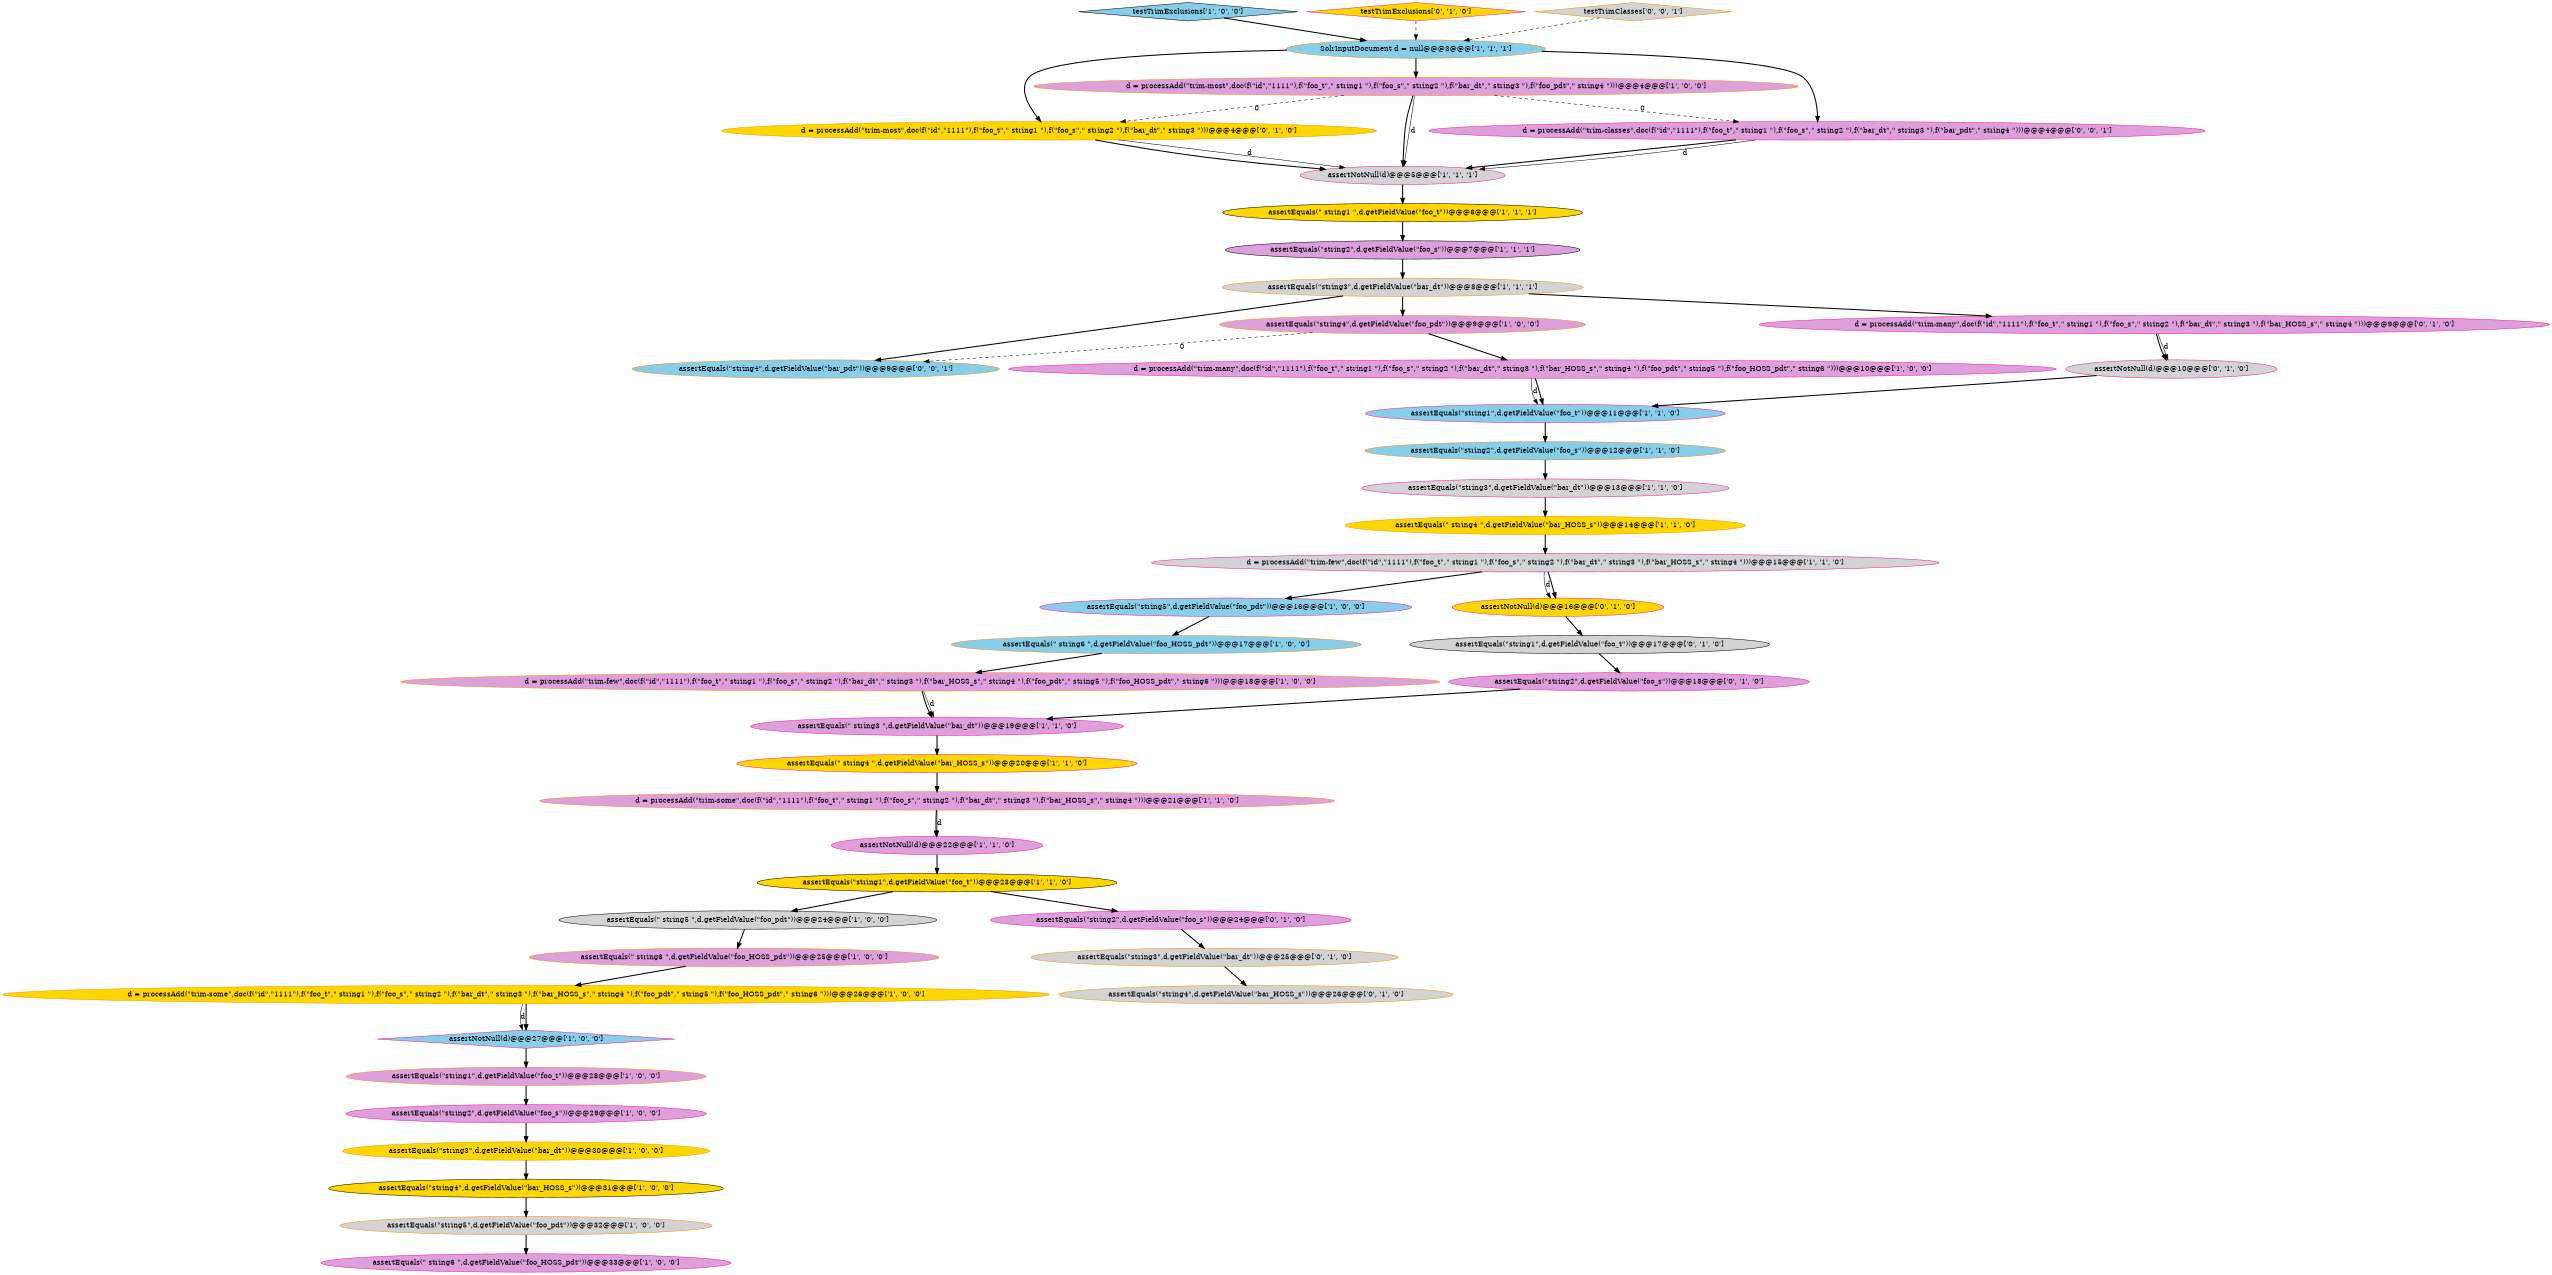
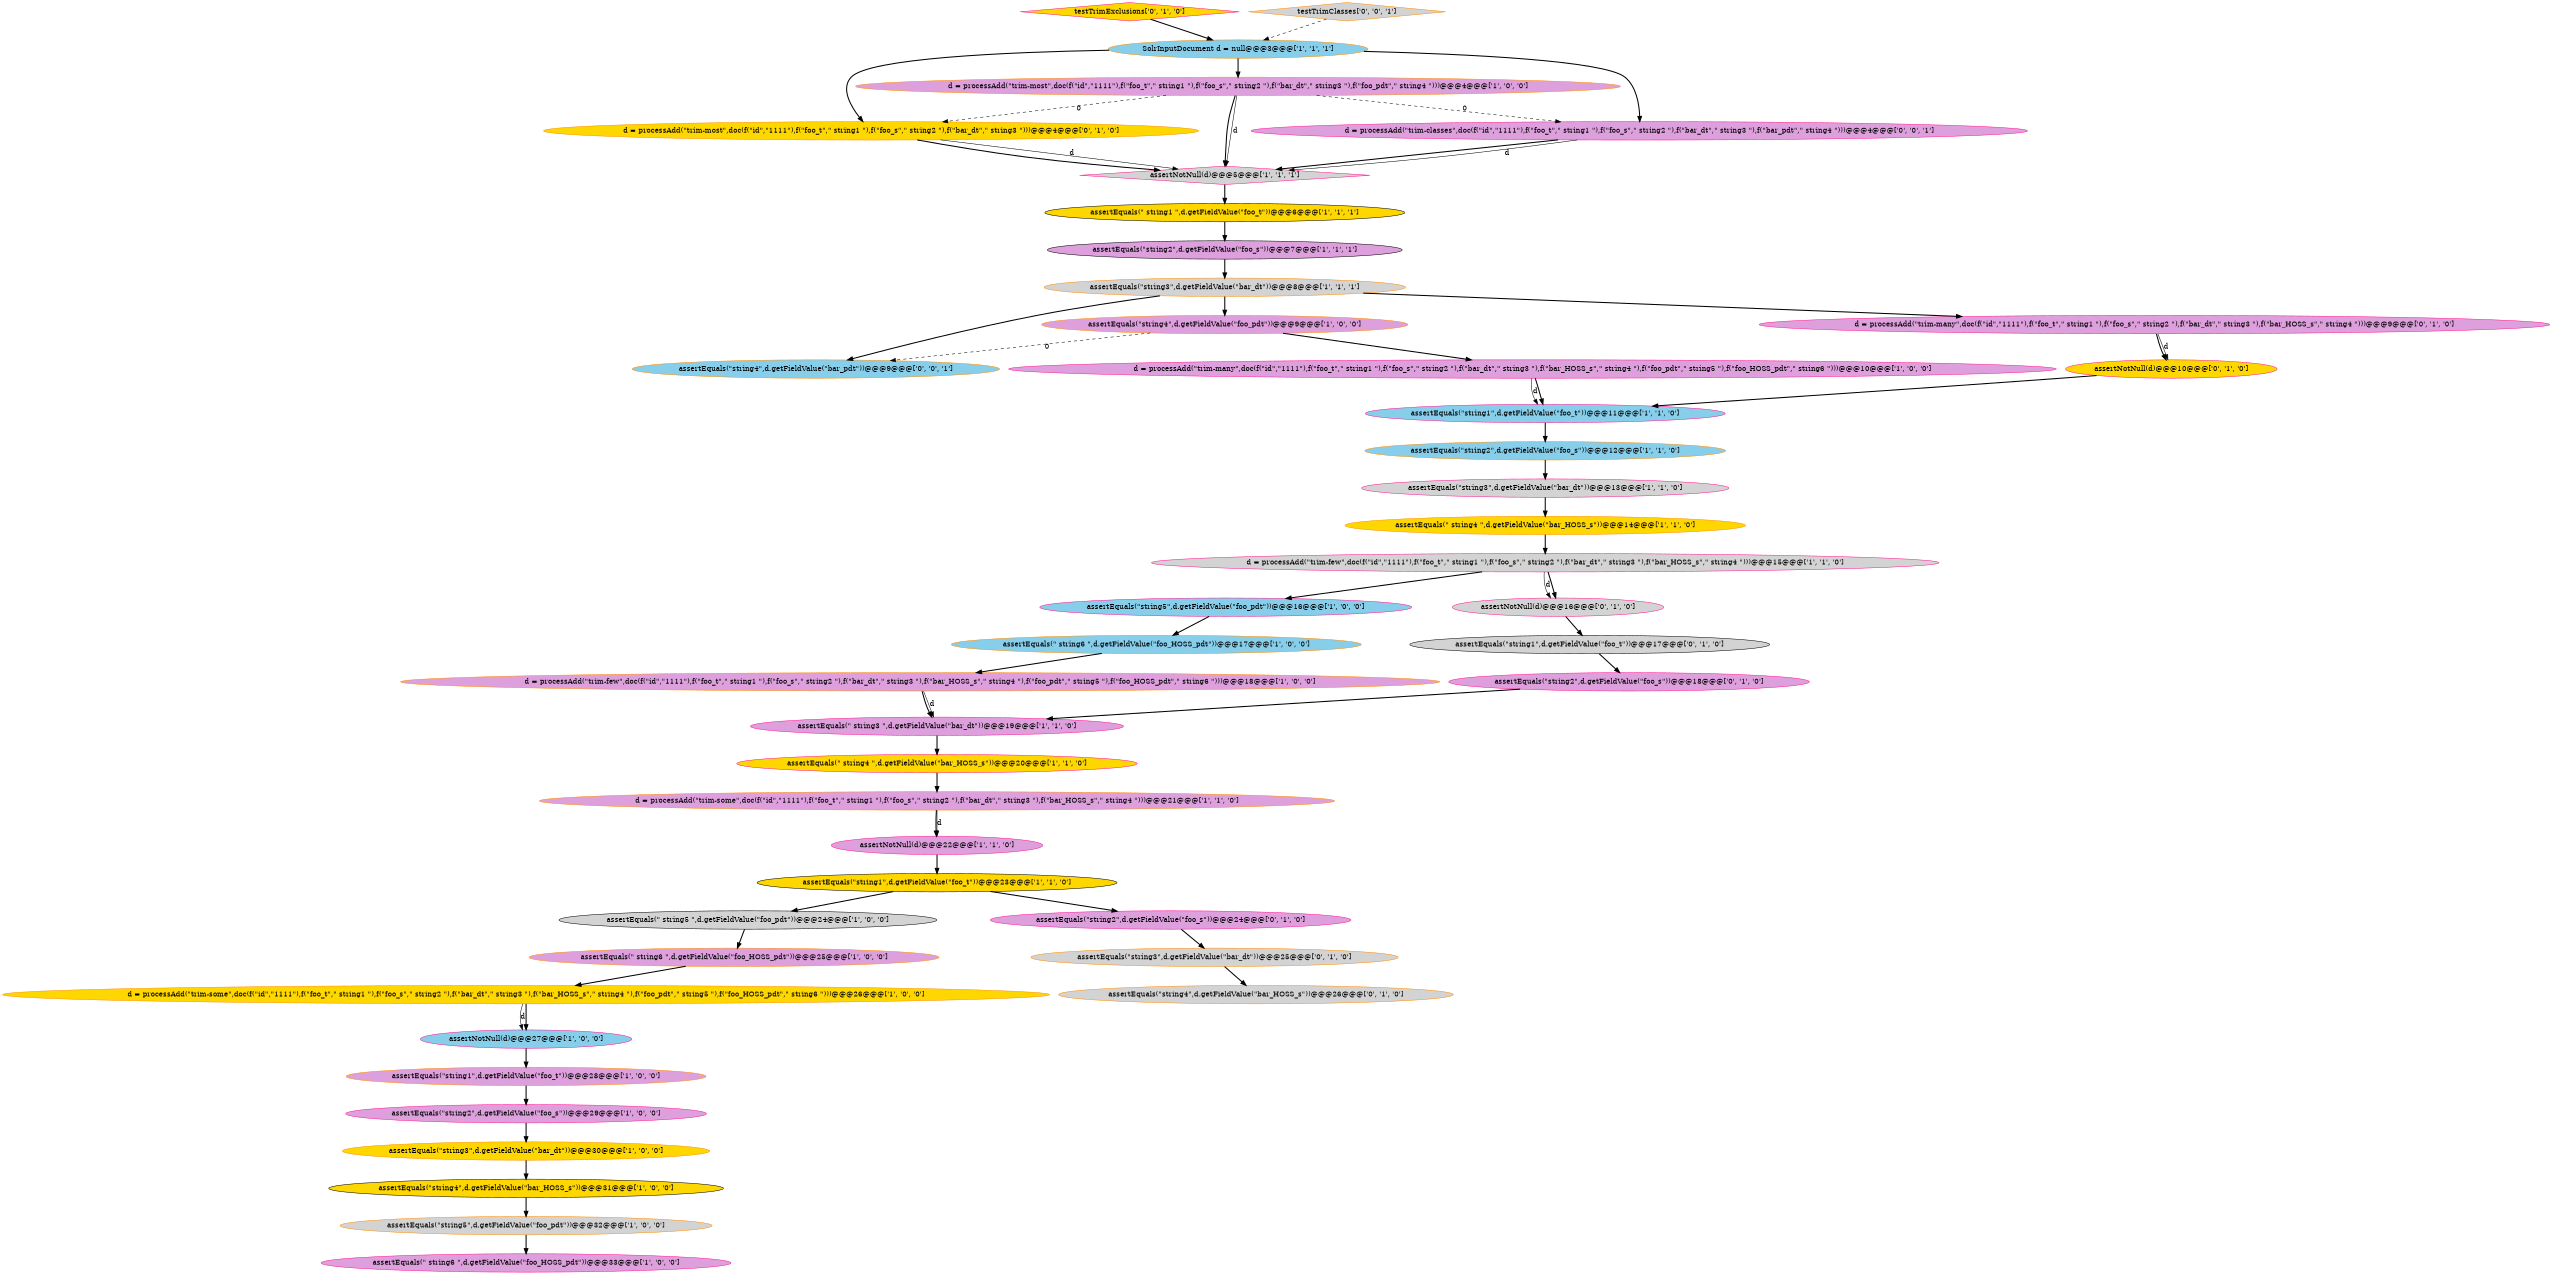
node "testTrimExclusions['1', '0', '0']": removed
edge "testTrimExclusions['0', '1', '0']" -> "SolrInputDocument d = null@@@3@@@['1', '1', '1']": style dashed -> bold
node "assertNotNull(d)@@@5@@@['1', '1', '1']": shape ellipse -> diamond
node "assertNotNull(d)@@@10@@@['0', '1', '0']": fillcolor lightgrey -> gold
node "assertNotNull(d)@@@16@@@['0', '1', '0']": fillcolor gold -> lightgrey
node "assertNotNull(d)@@@27@@@['1', '0', '0']": shape diamond -> ellipse
